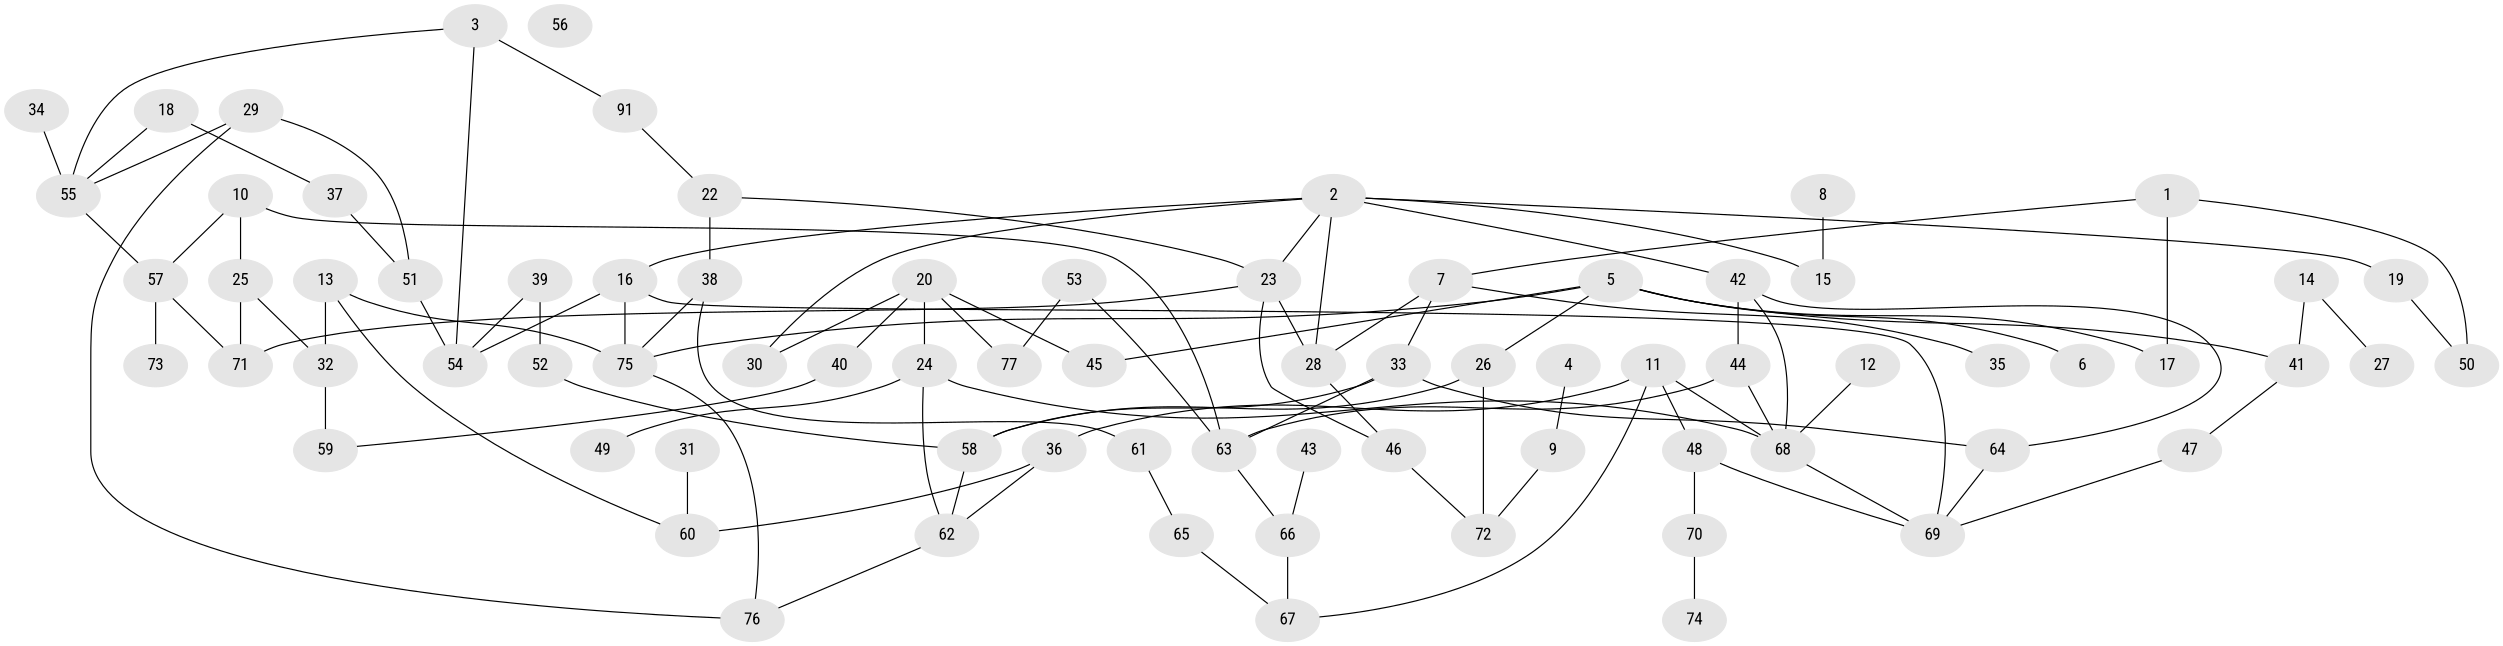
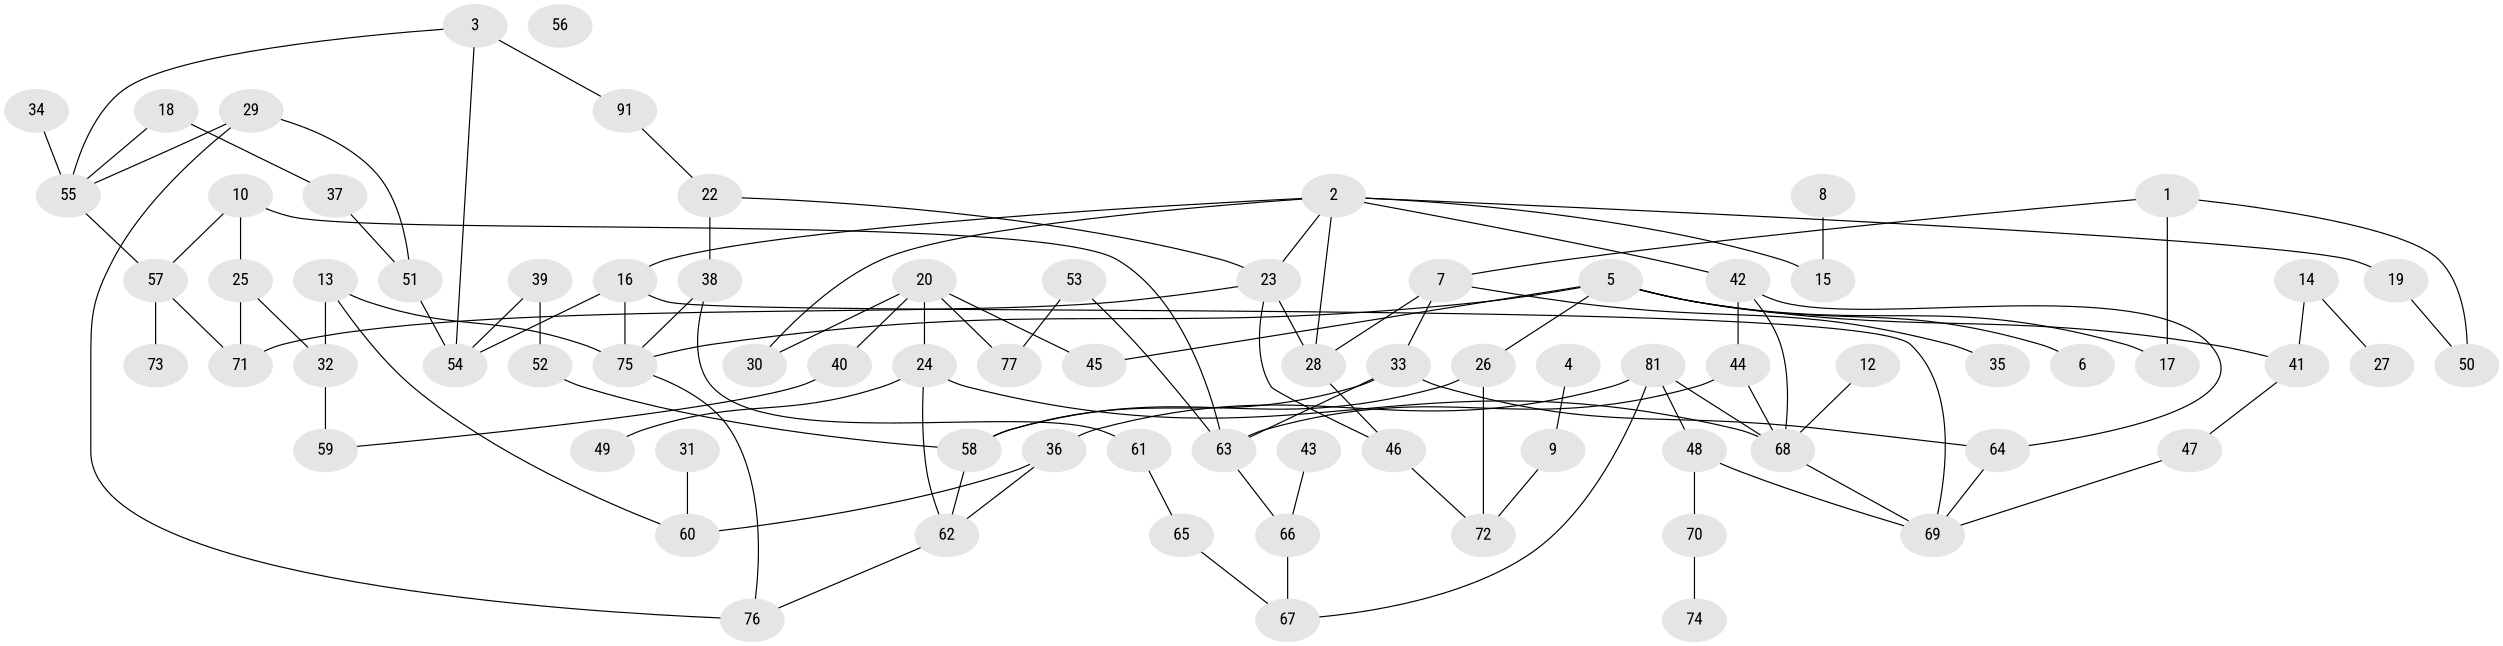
node "11": label "11" -> "81"
